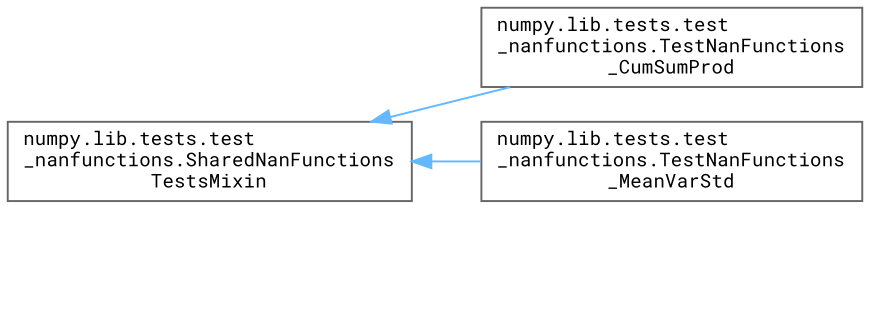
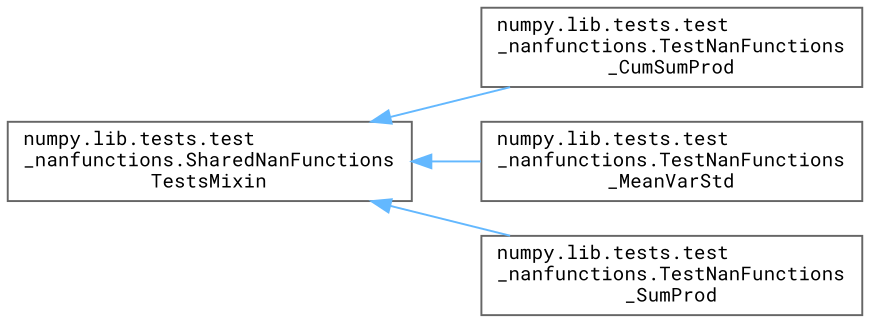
node "numpy.lib.tests.test _nanfunctions.TestNanFunctions _SumProd": added
